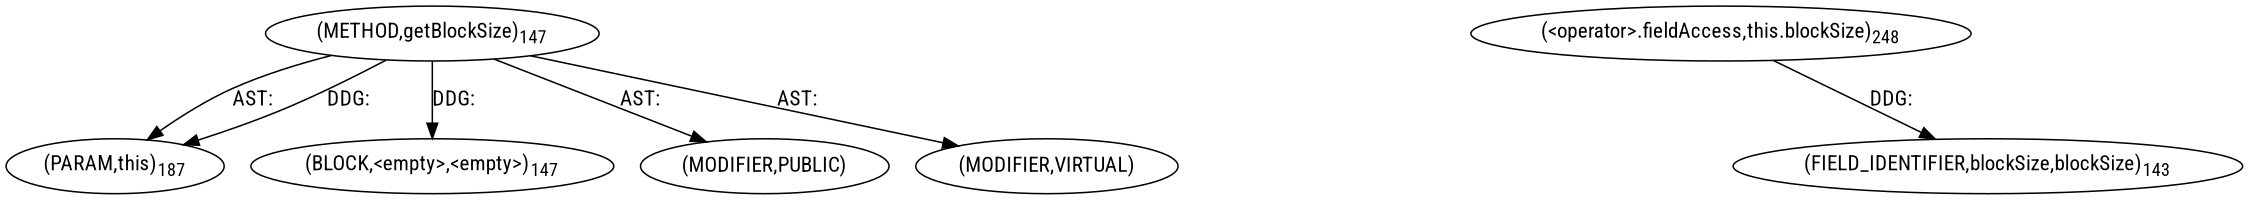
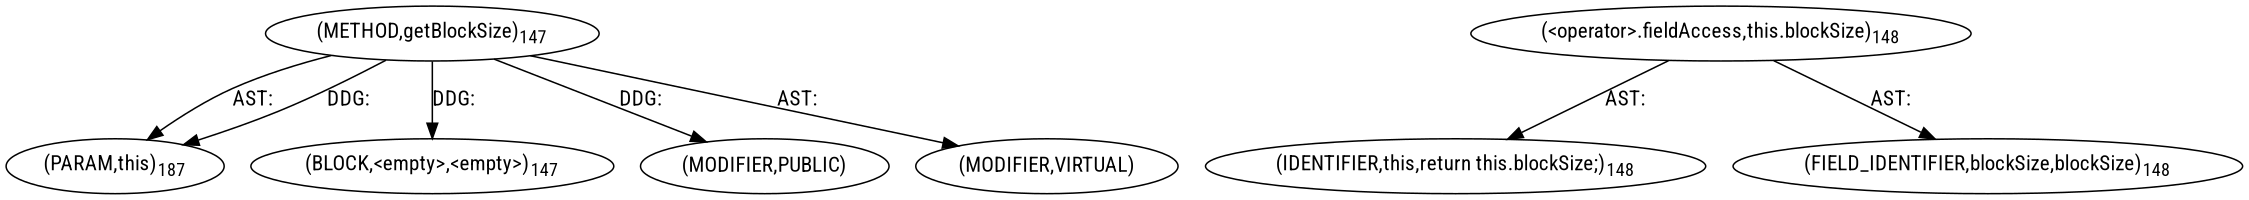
node "(<operator>.fieldAccess,this.blockSize)": text "248" -> "148"
edge "(METHOD,getBlockSize)" -> "(MODIFIER,PUBLIC)": label "AST: " -> "DDG: "
edge "(<operator>.fieldAccess,this.blockSize)" -> "(FIELD_IDENTIFIER,blockSize,blockSize)": label "DDG: " -> "AST: "
node "(FIELD_IDENTIFIER,blockSize,blockSize)": text "143" -> "148"
node "(IDENTIFIER,this,return this.blockSize;)": added
